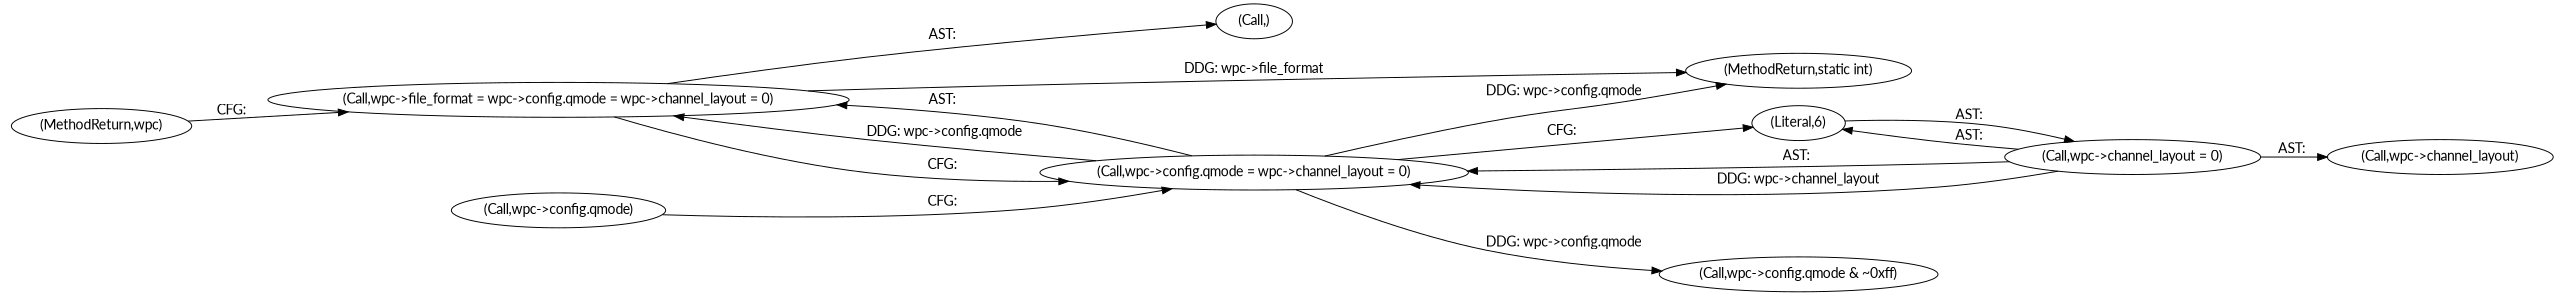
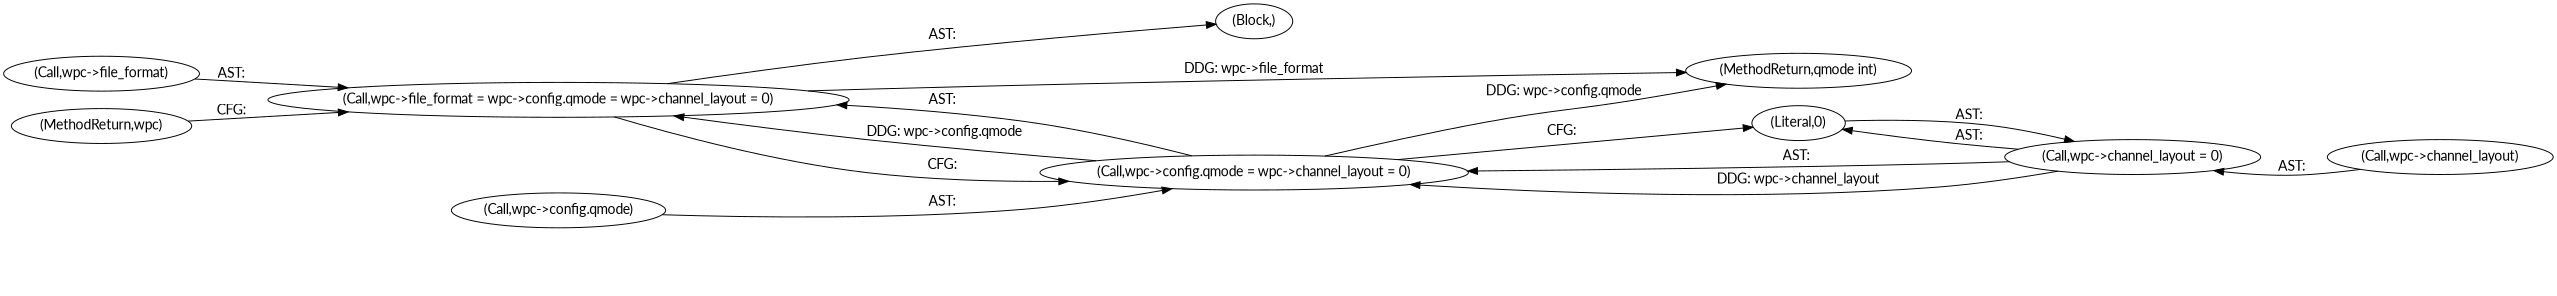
node "(Call,)": label "(Call,)" -> "(Block,)"
node "(MethodReturn,static int)": label "(MethodReturn,static int)" -> "(MethodReturn,qmode int)"
node "(Call,wpc->file_format)": added
node "(Literal,6)": label "(Literal,6)" -> "(Literal,0)"
edge "(Call,wpc->channel_layout = 0)" -> "(Call,wpc->channel_layout)": reversed
edge "(Call,wpc->config.qmode)" -> "(Call,wpc->config.qmode = wpc->channel_layout = 0)": label "CFG: " -> "AST: "
node "(Call,wpc->config.qmode & ~0xff)": removed
